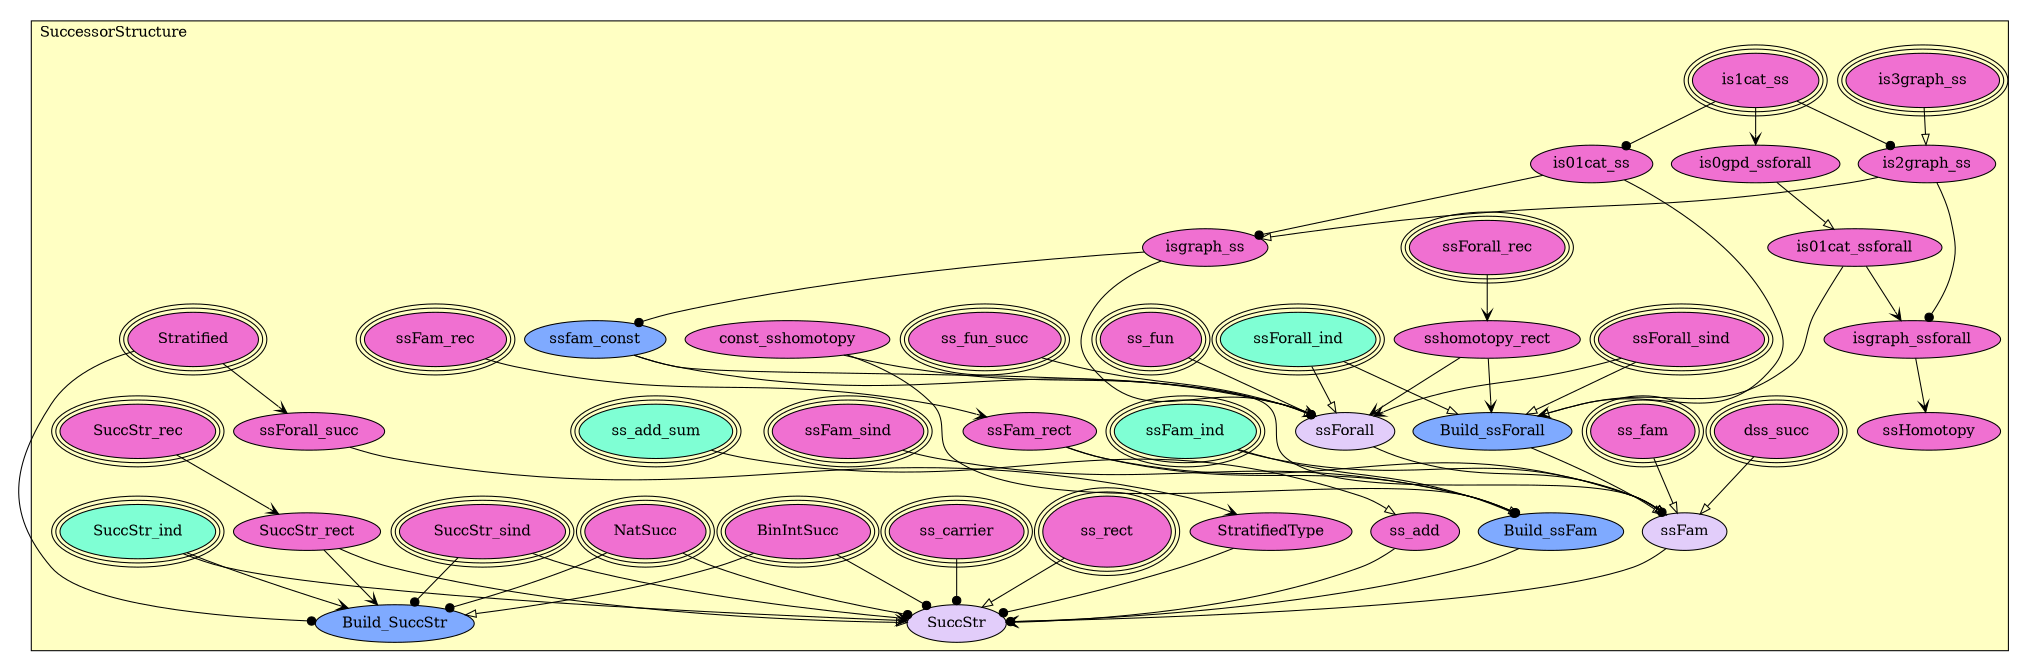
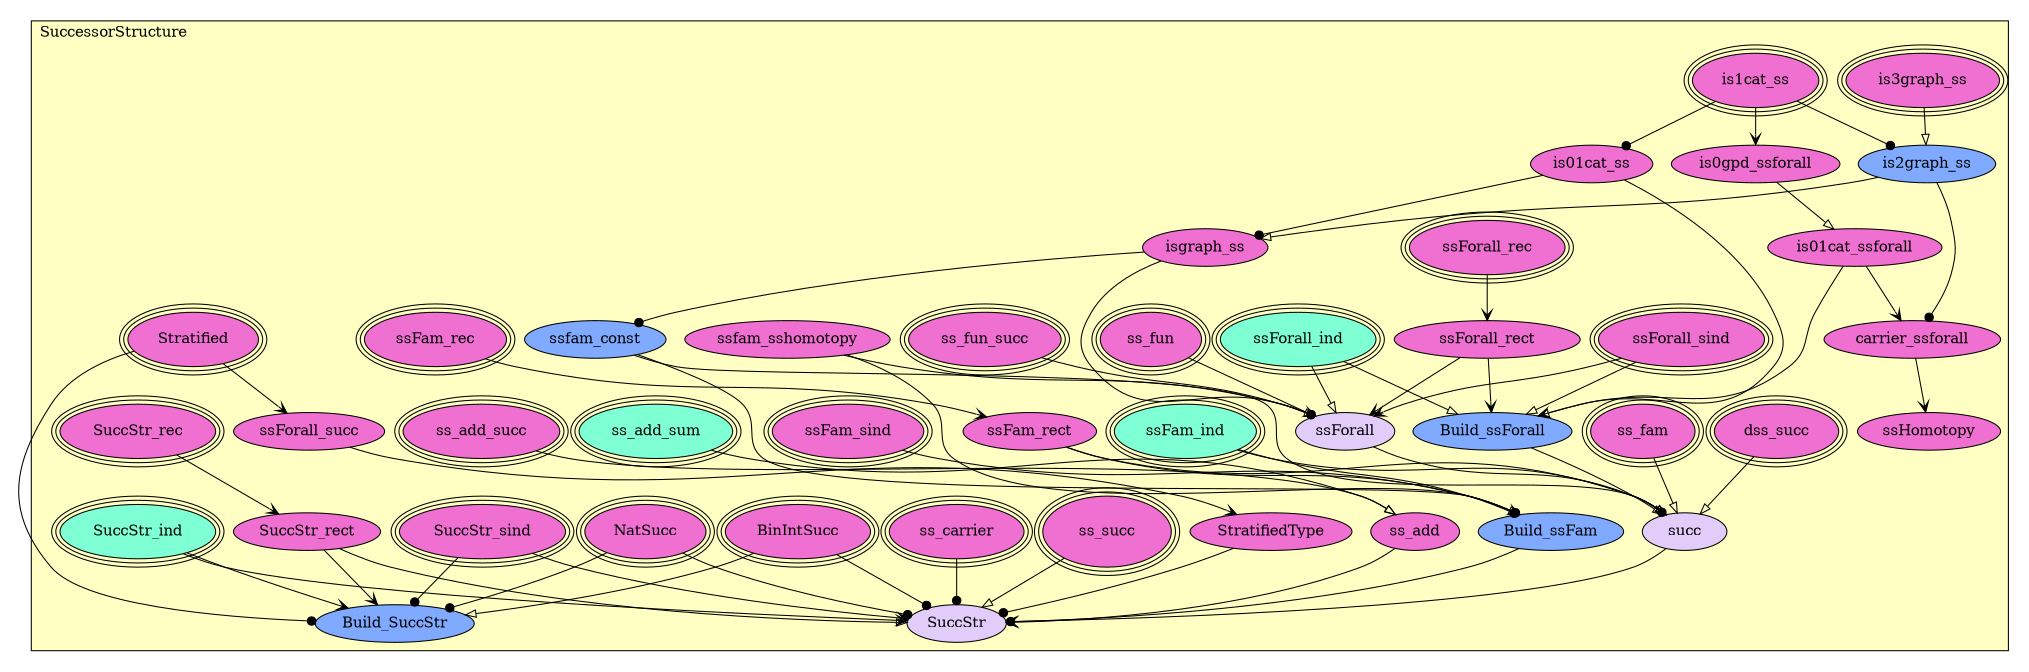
node "is2graph_ss": fillcolor #f070d1 -> #7faaff
node "const_sshomotopy": label "const_sshomotopy" -> "ssfam_sshomotopy"
node "sshomotopy_rect": label "sshomotopy_rect" -> "ssForall_rect"
node "isgraph_ssforall": label "isgraph_ssforall" -> "carrier_ssforall"
edge "ssfam_const" -> "ssForall": now "ssfam_const" -> "Build_ssFam"
node "ss_add_succ": added
node "ss_rect": label "ss_rect" -> "ss_succ"
node "ssFam": label "ssFam" -> "succ"
